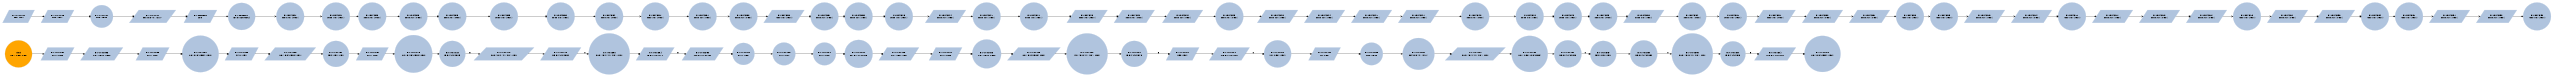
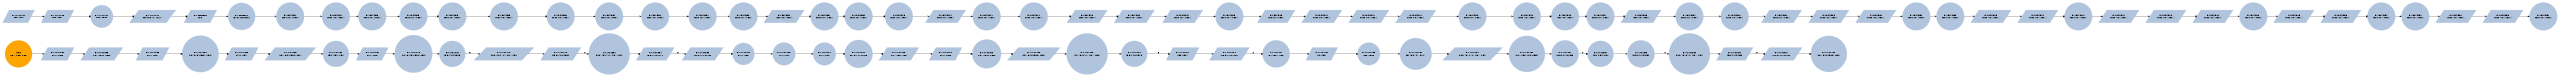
node "0x63d7fa20 addb %al, (%eax)": label "0x63d7fa20 addb %al, (%eax)" -> "0x63d7fa20 esp %al, (%eax)"
node "0x767a13f2 je 0x767a13fd": shape circle -> parallelogram
